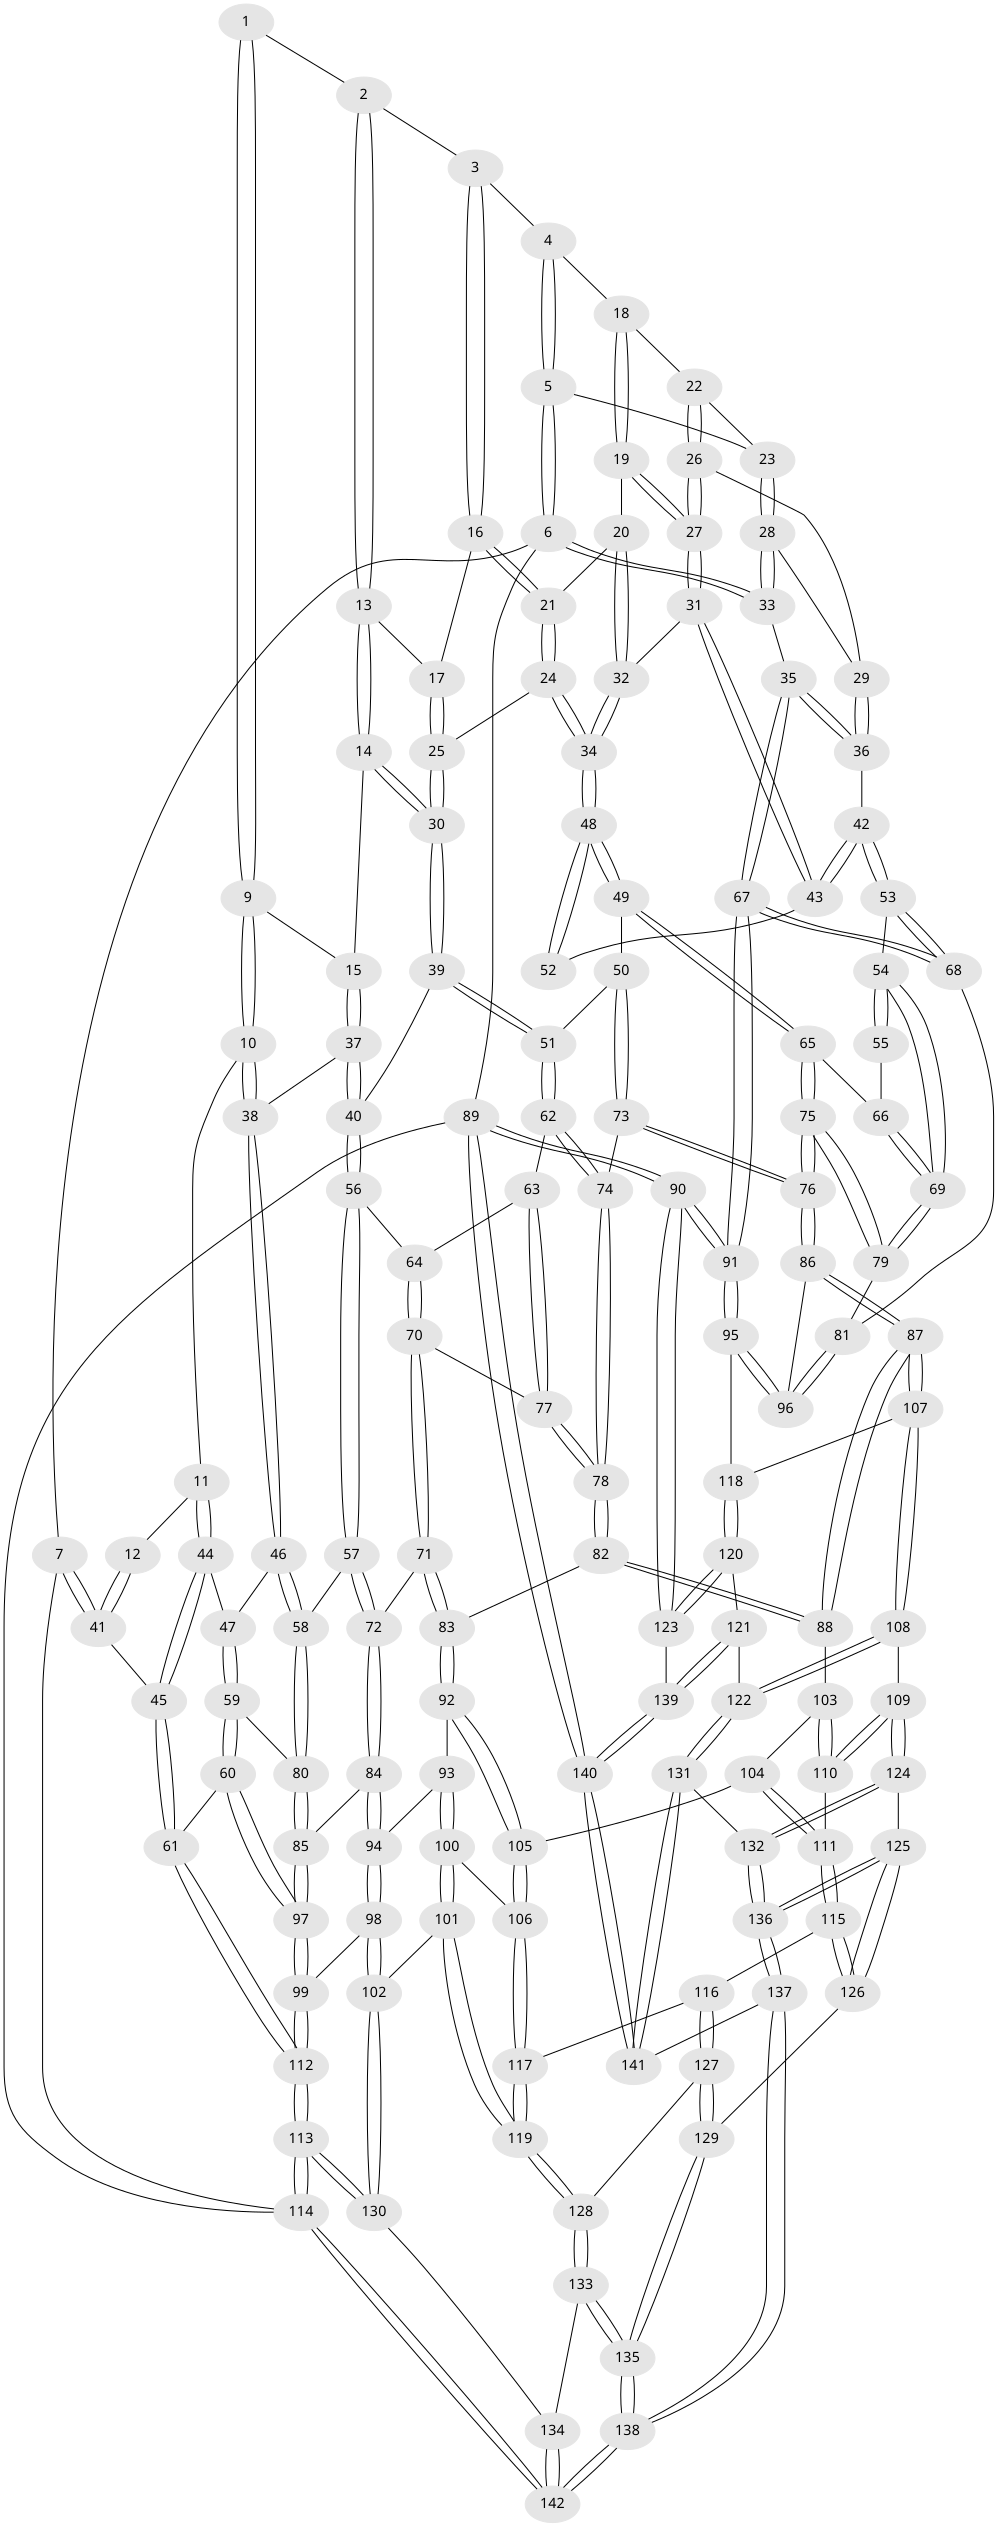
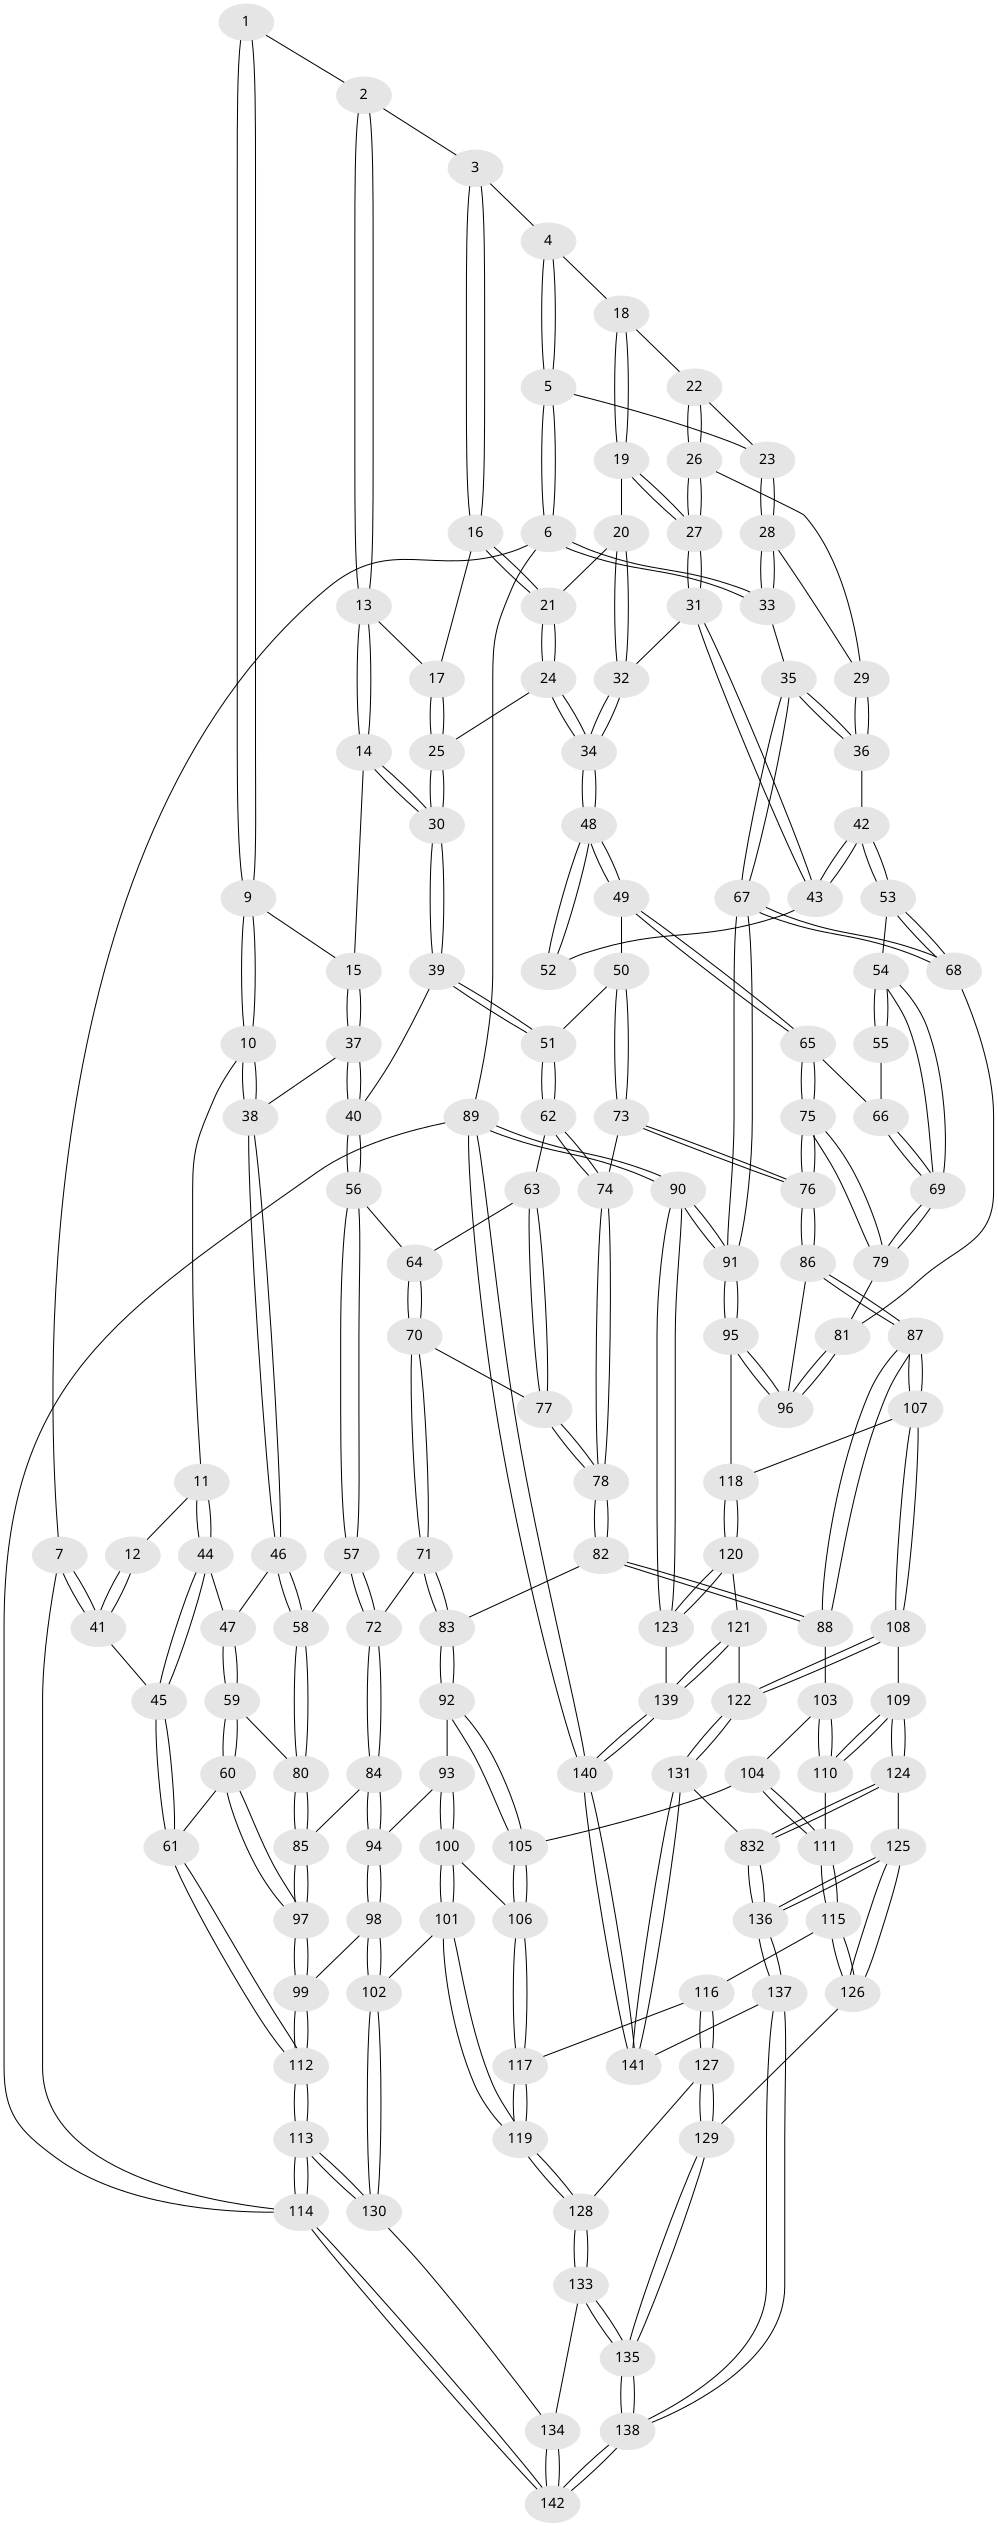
node "132": label "132" -> "832"
